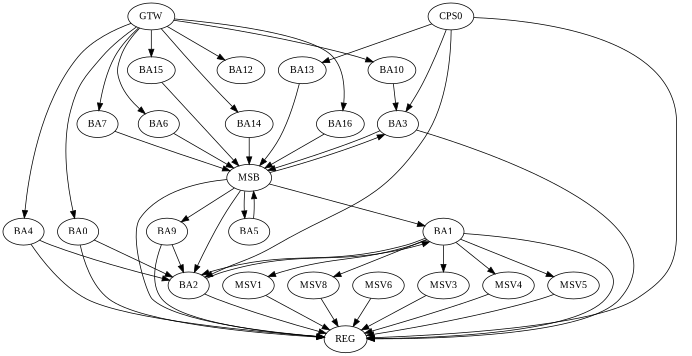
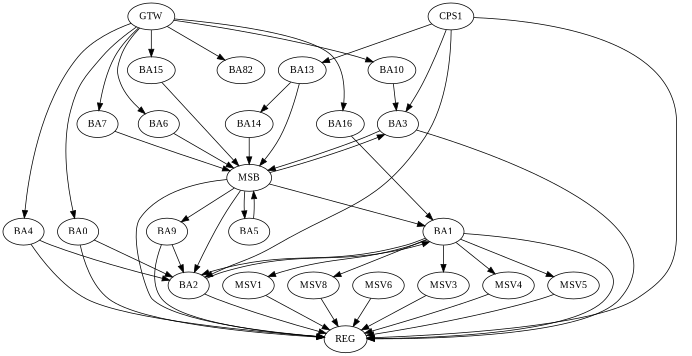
node "CPS0": label "CPS0" -> "CPS1"
edge "GTW" -> "BA14": now "BA13" -> "BA14"
node "BA12": label "BA12" -> "BA82"
edge "BA16" -> "MSB": now "BA16" -> "BA1"
